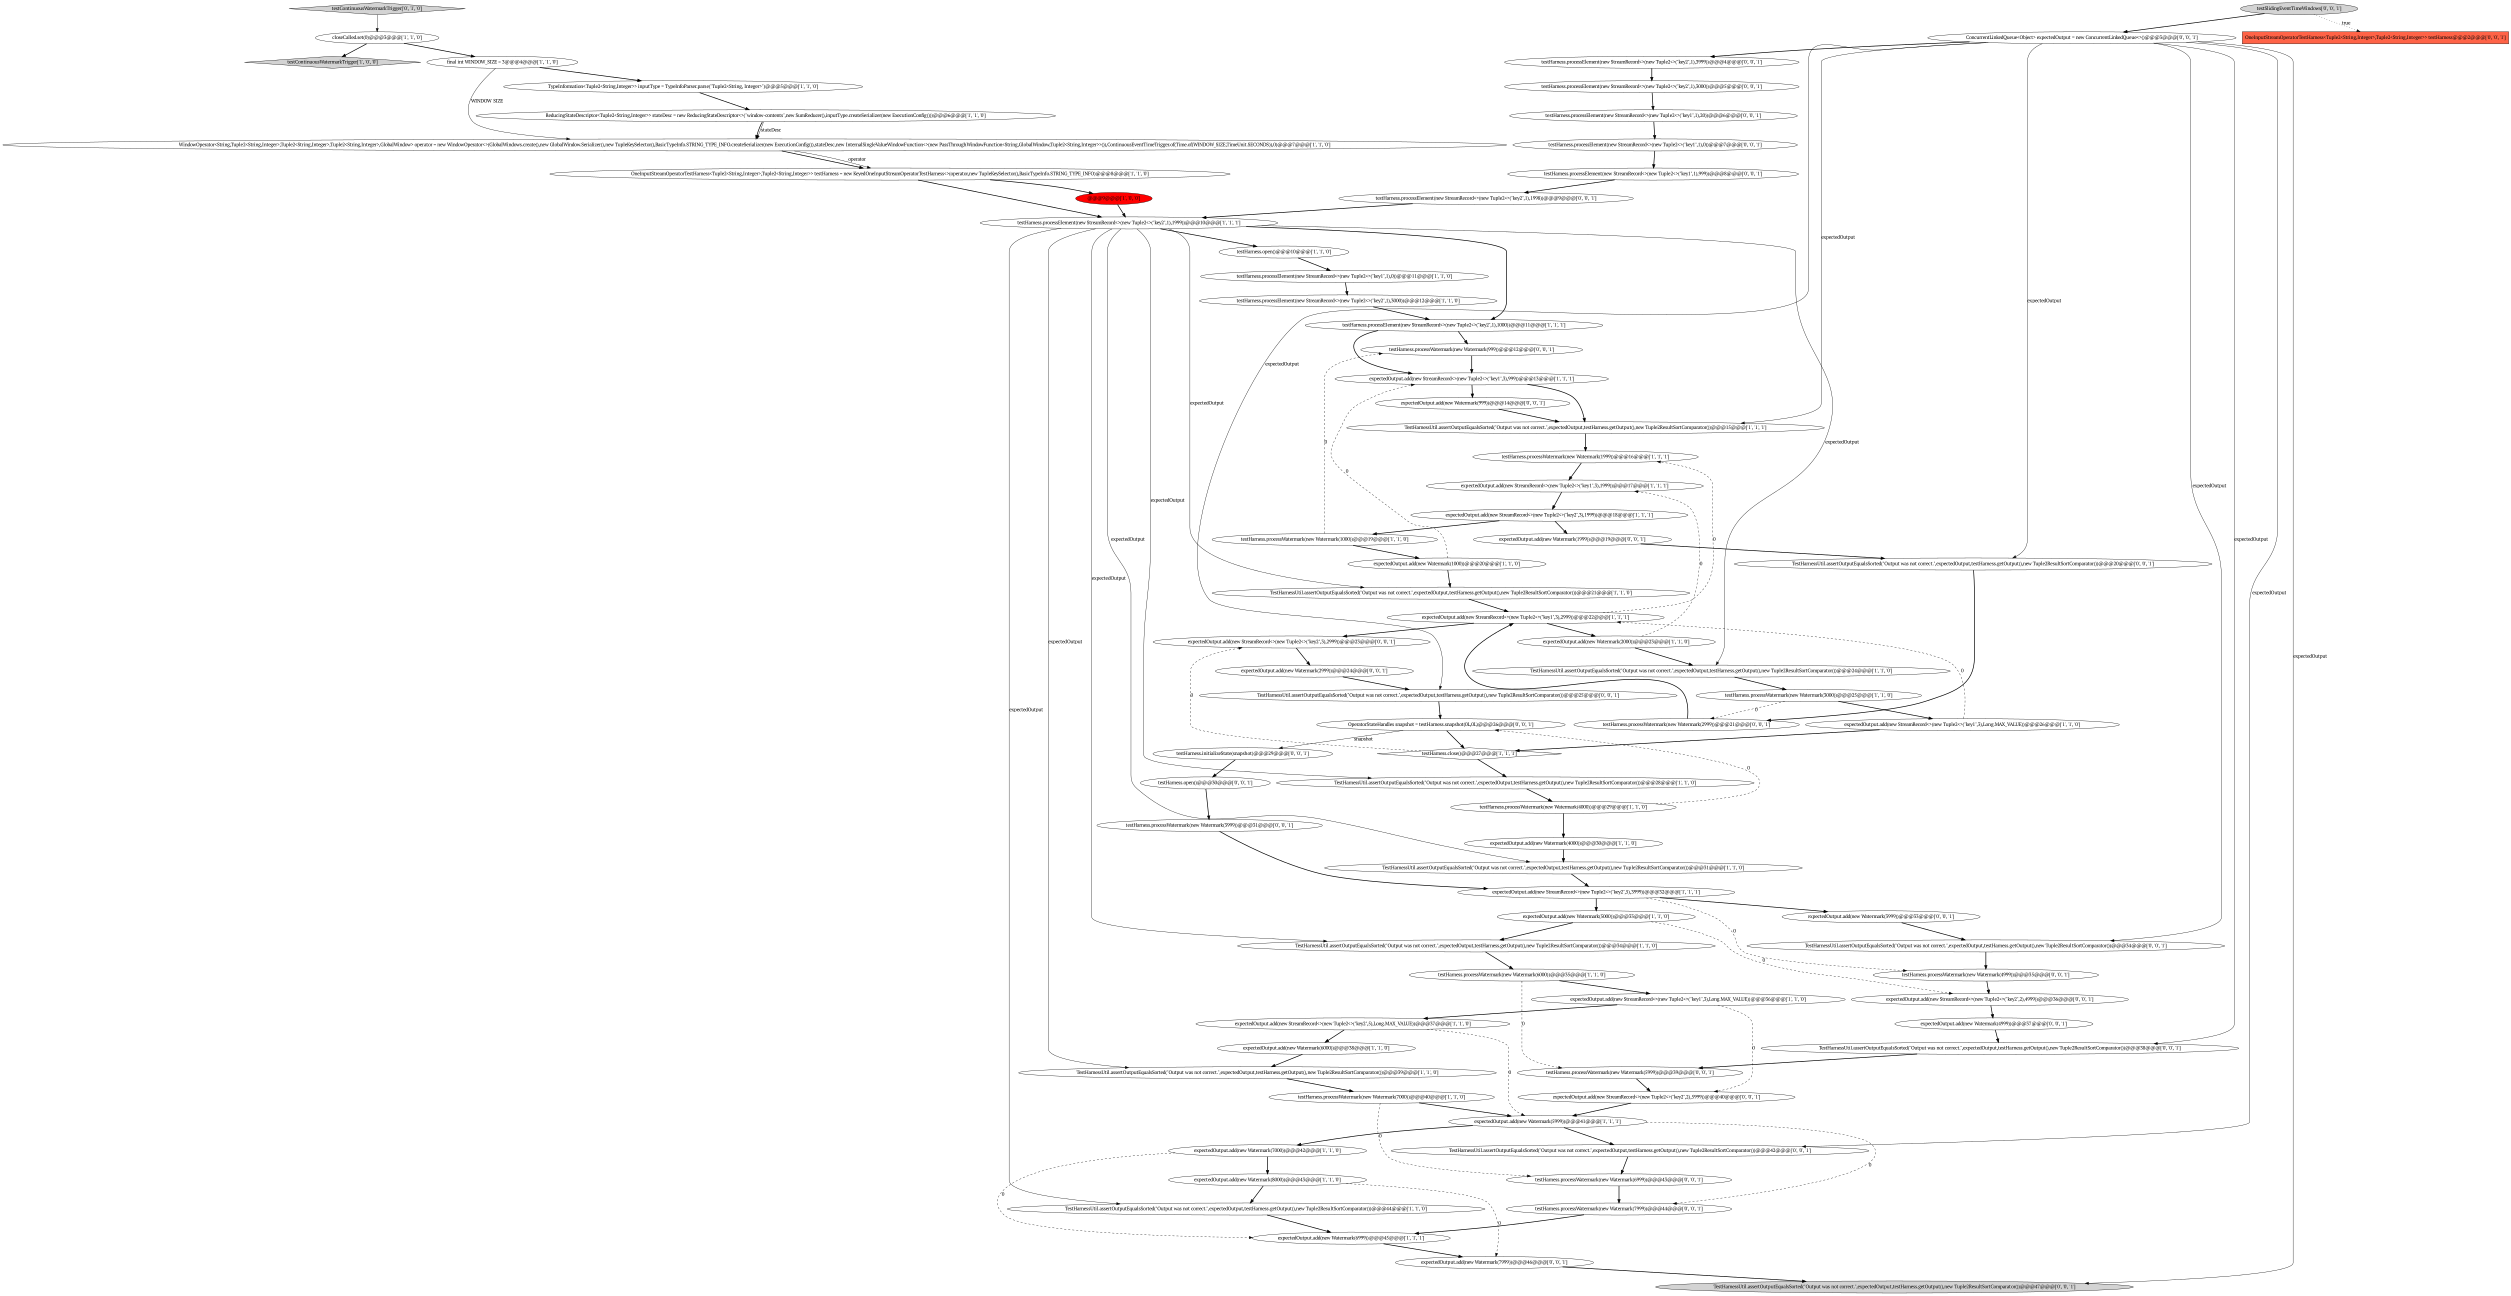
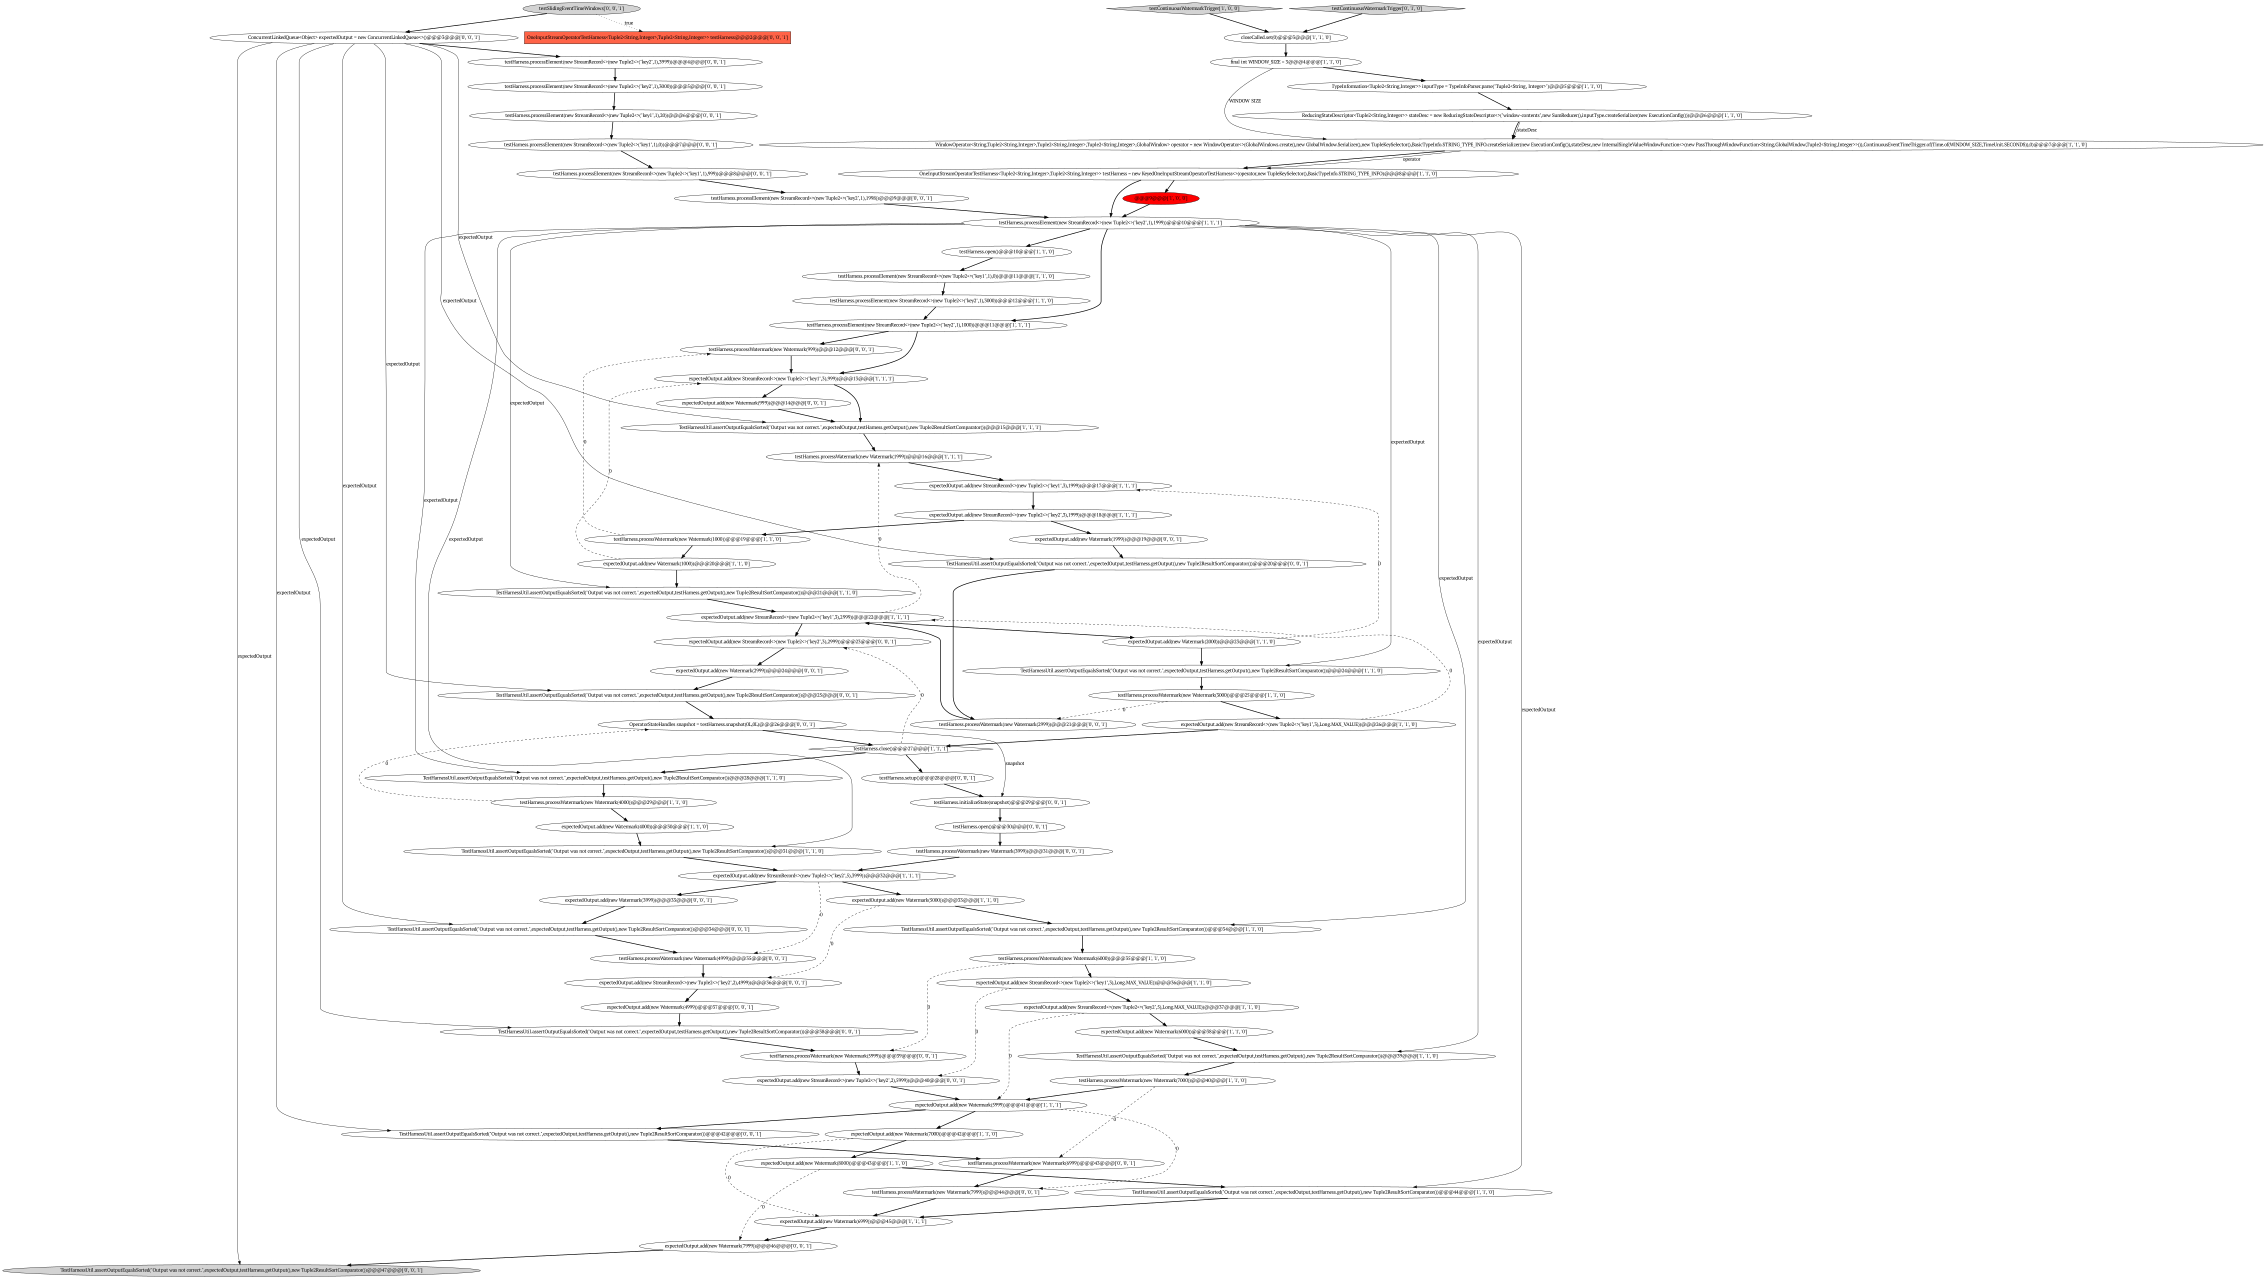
edge "testContinuousWatermarkTrigger['0', '1', '0']" -> "closeCalled.set(0)@@@3@@@['1', '1', '0']": style solid -> bold
edge "closeCalled.set(0)@@@3@@@['1', '1', '0']" -> "testContinuousWatermarkTrigger['1', '0', '0']": reversed
node "testHarness.setup()@@@28@@@['0', '0', '1']": added
